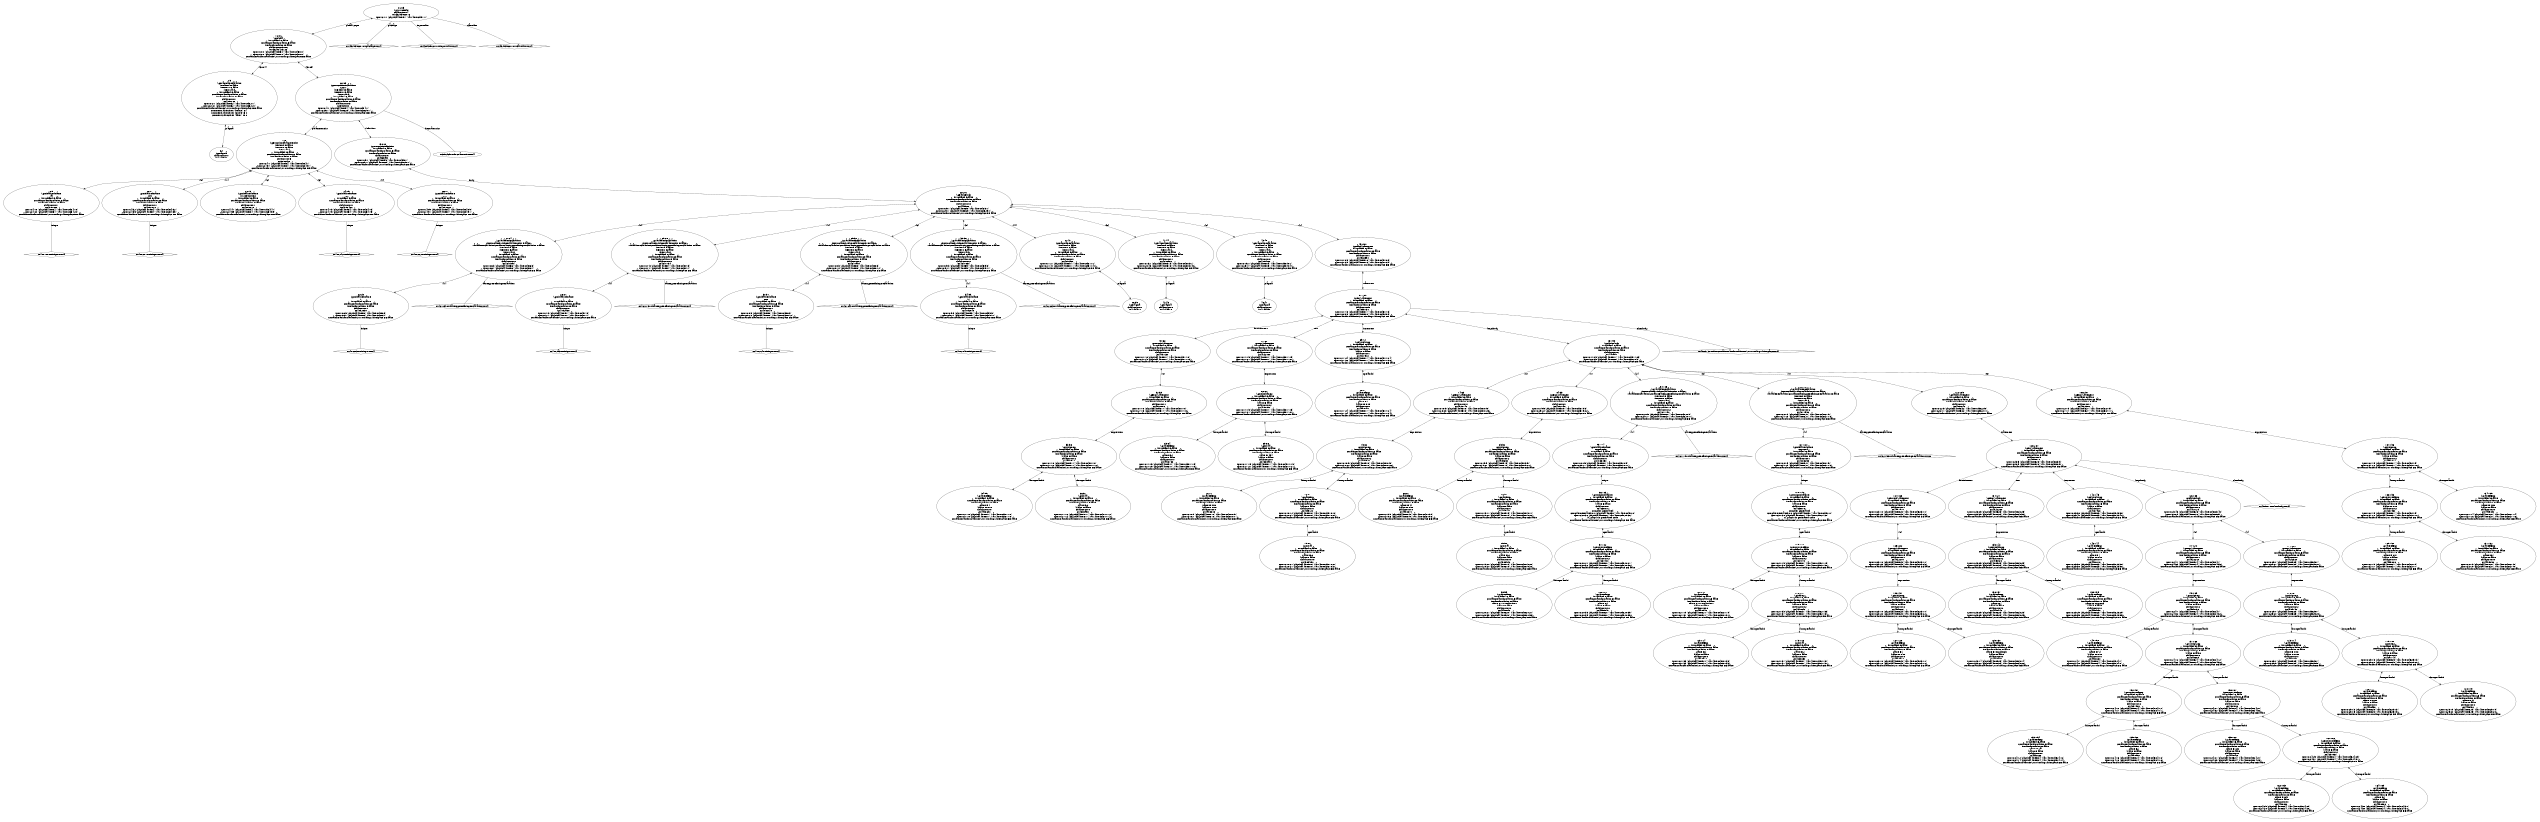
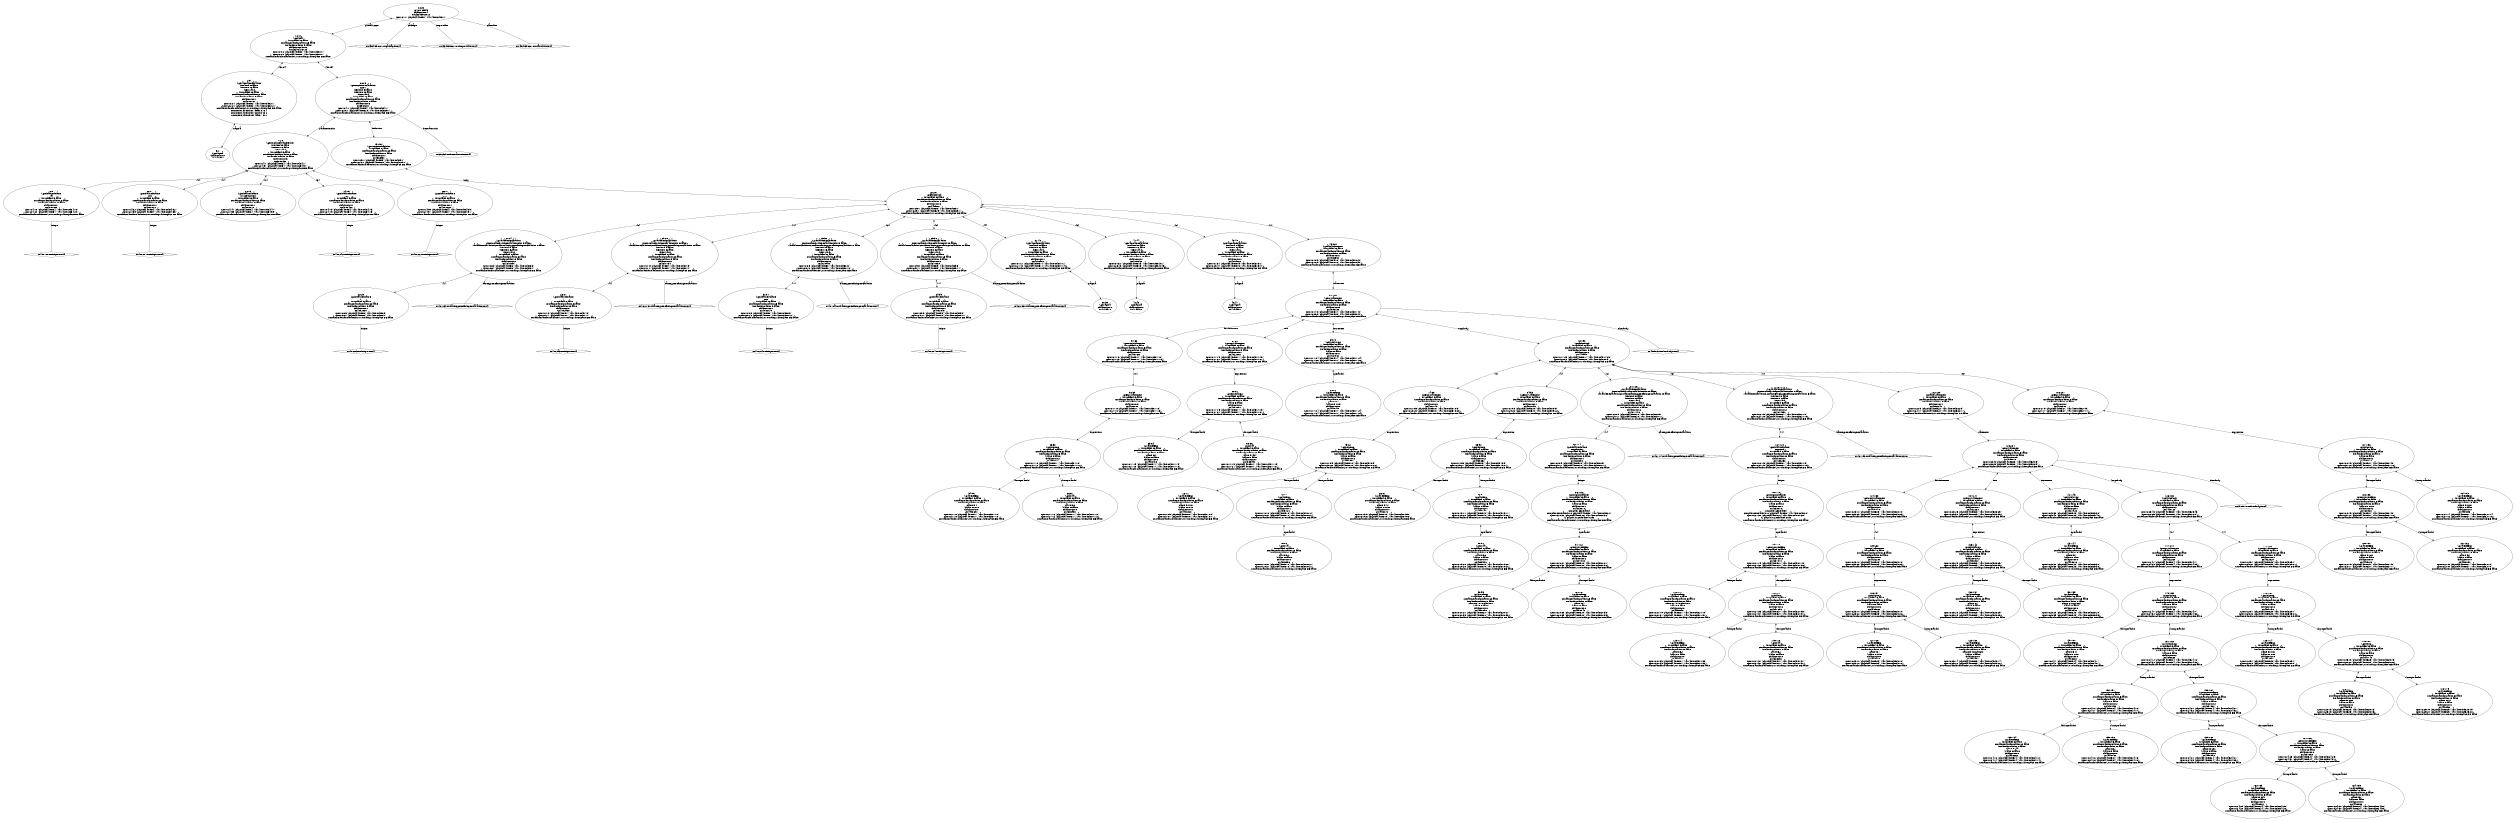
node "0x4610ab0__baseTypeDefiningDeclaration__null": shape diamond -> ellipse
node "0x49e5730__else_containsTransformationToSurroundingWhitespace__null": label "0x49e5730__else_containsTransformationToSurroundingWhitespace__null" -> "0x49e5730__else_body__null"
